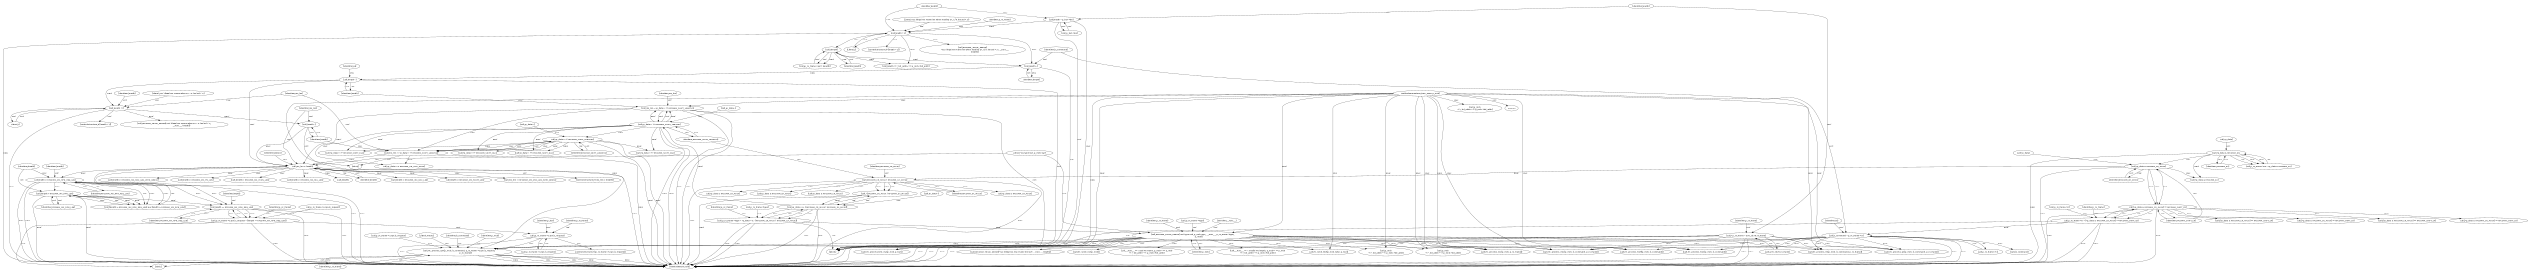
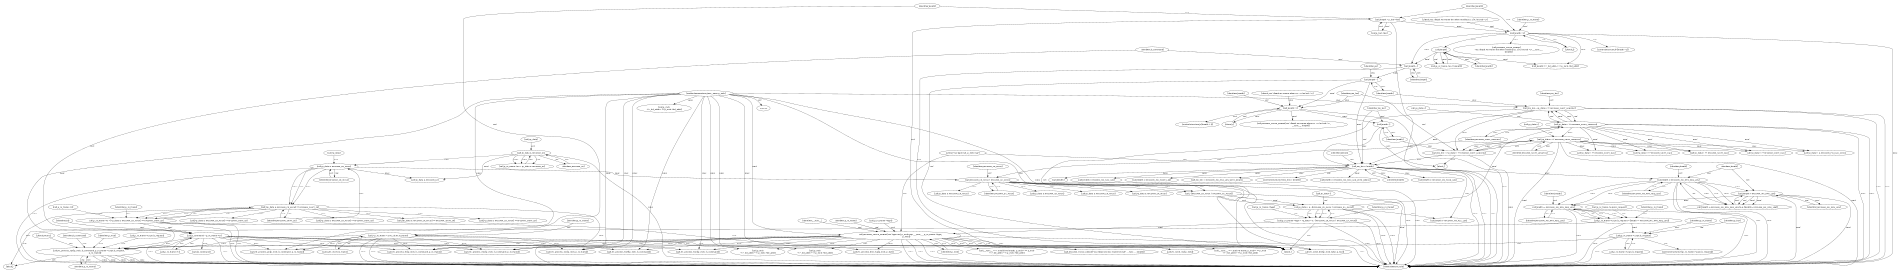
edge "(Call,mx_len += *p_data++ << RFCOMM_SHIFT_LENGTH2)" -> "(Call,*p_data++ & RFCOMM_PN_DLCI_MASK)": now "(Call,*p_data++ << RFCOMM_SHIFT_LENGTH2)" -> "(Call,*p_data++ & RFCOMM_PN_DLCI_MASK)"
node "(Call,length != RFCOMM_MX_PN_LEN)": removed
edge "(Call,*p_data++ & ~(RFCOMM_CR_MASK | RFCOMM_EA_MASK))" -> "(Call,~(RFCOMM_CR_MASK | RFCOMM_EA_MASK))": now "(Call,*p_data++ & ~(RFCOMM_CR_MASK | RFCOMM_EA_MASK))" -> "(Call,length != RFCOMM_MX_RLS_LEN)"
